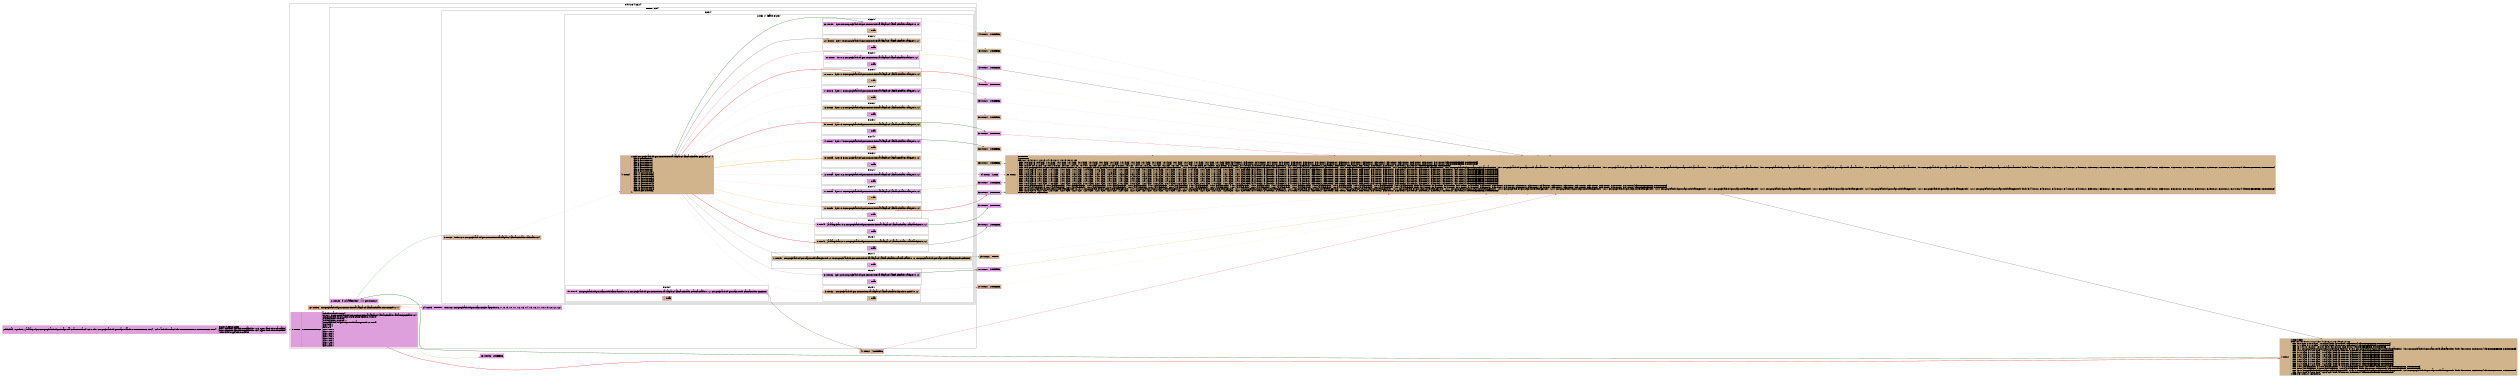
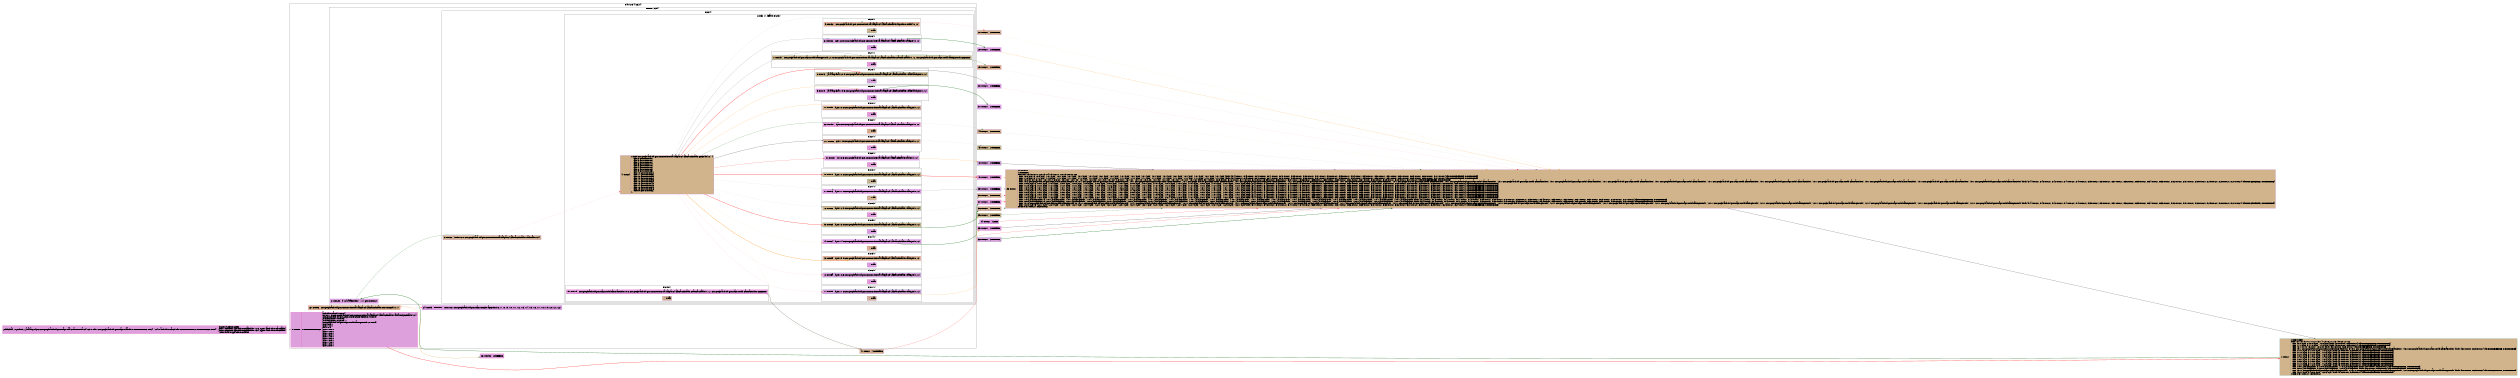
edge "4: 0x002f" -> "22: 0x0091": style bold -> solid
edge "10: 0x0050" -> "32: 0x0021": removed
node "29: 0x0021": text "INLINE" -> "SYNTHETIC"
